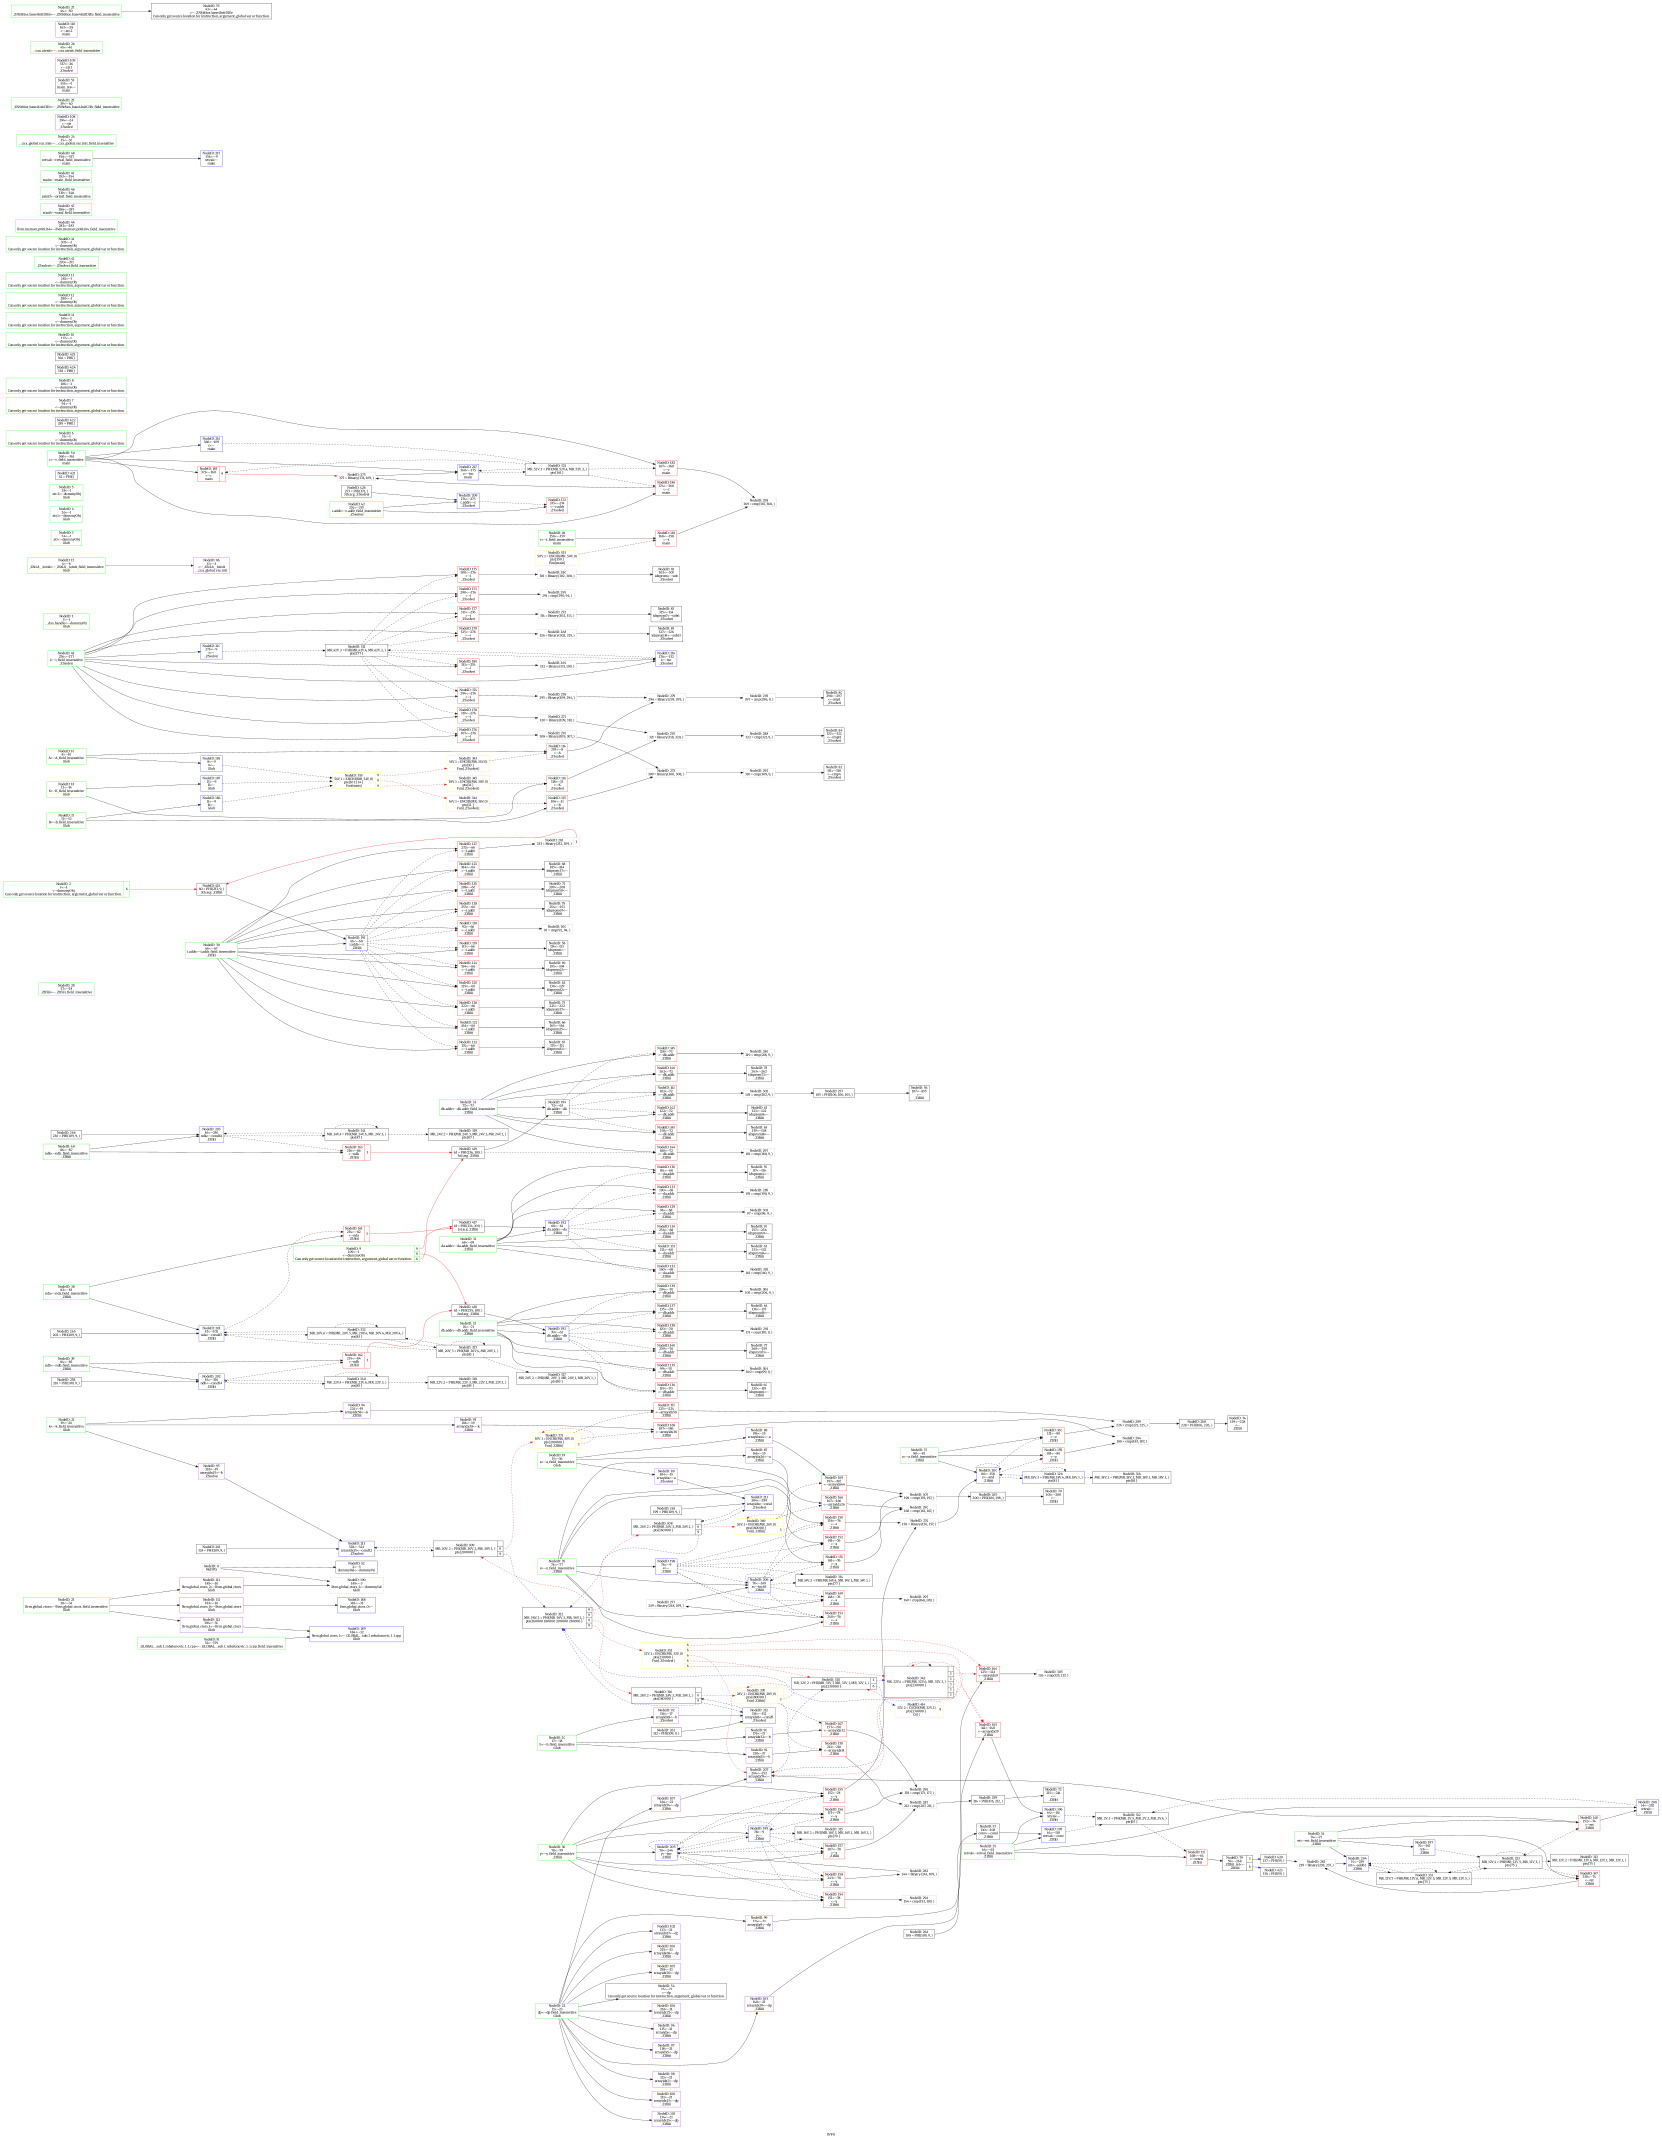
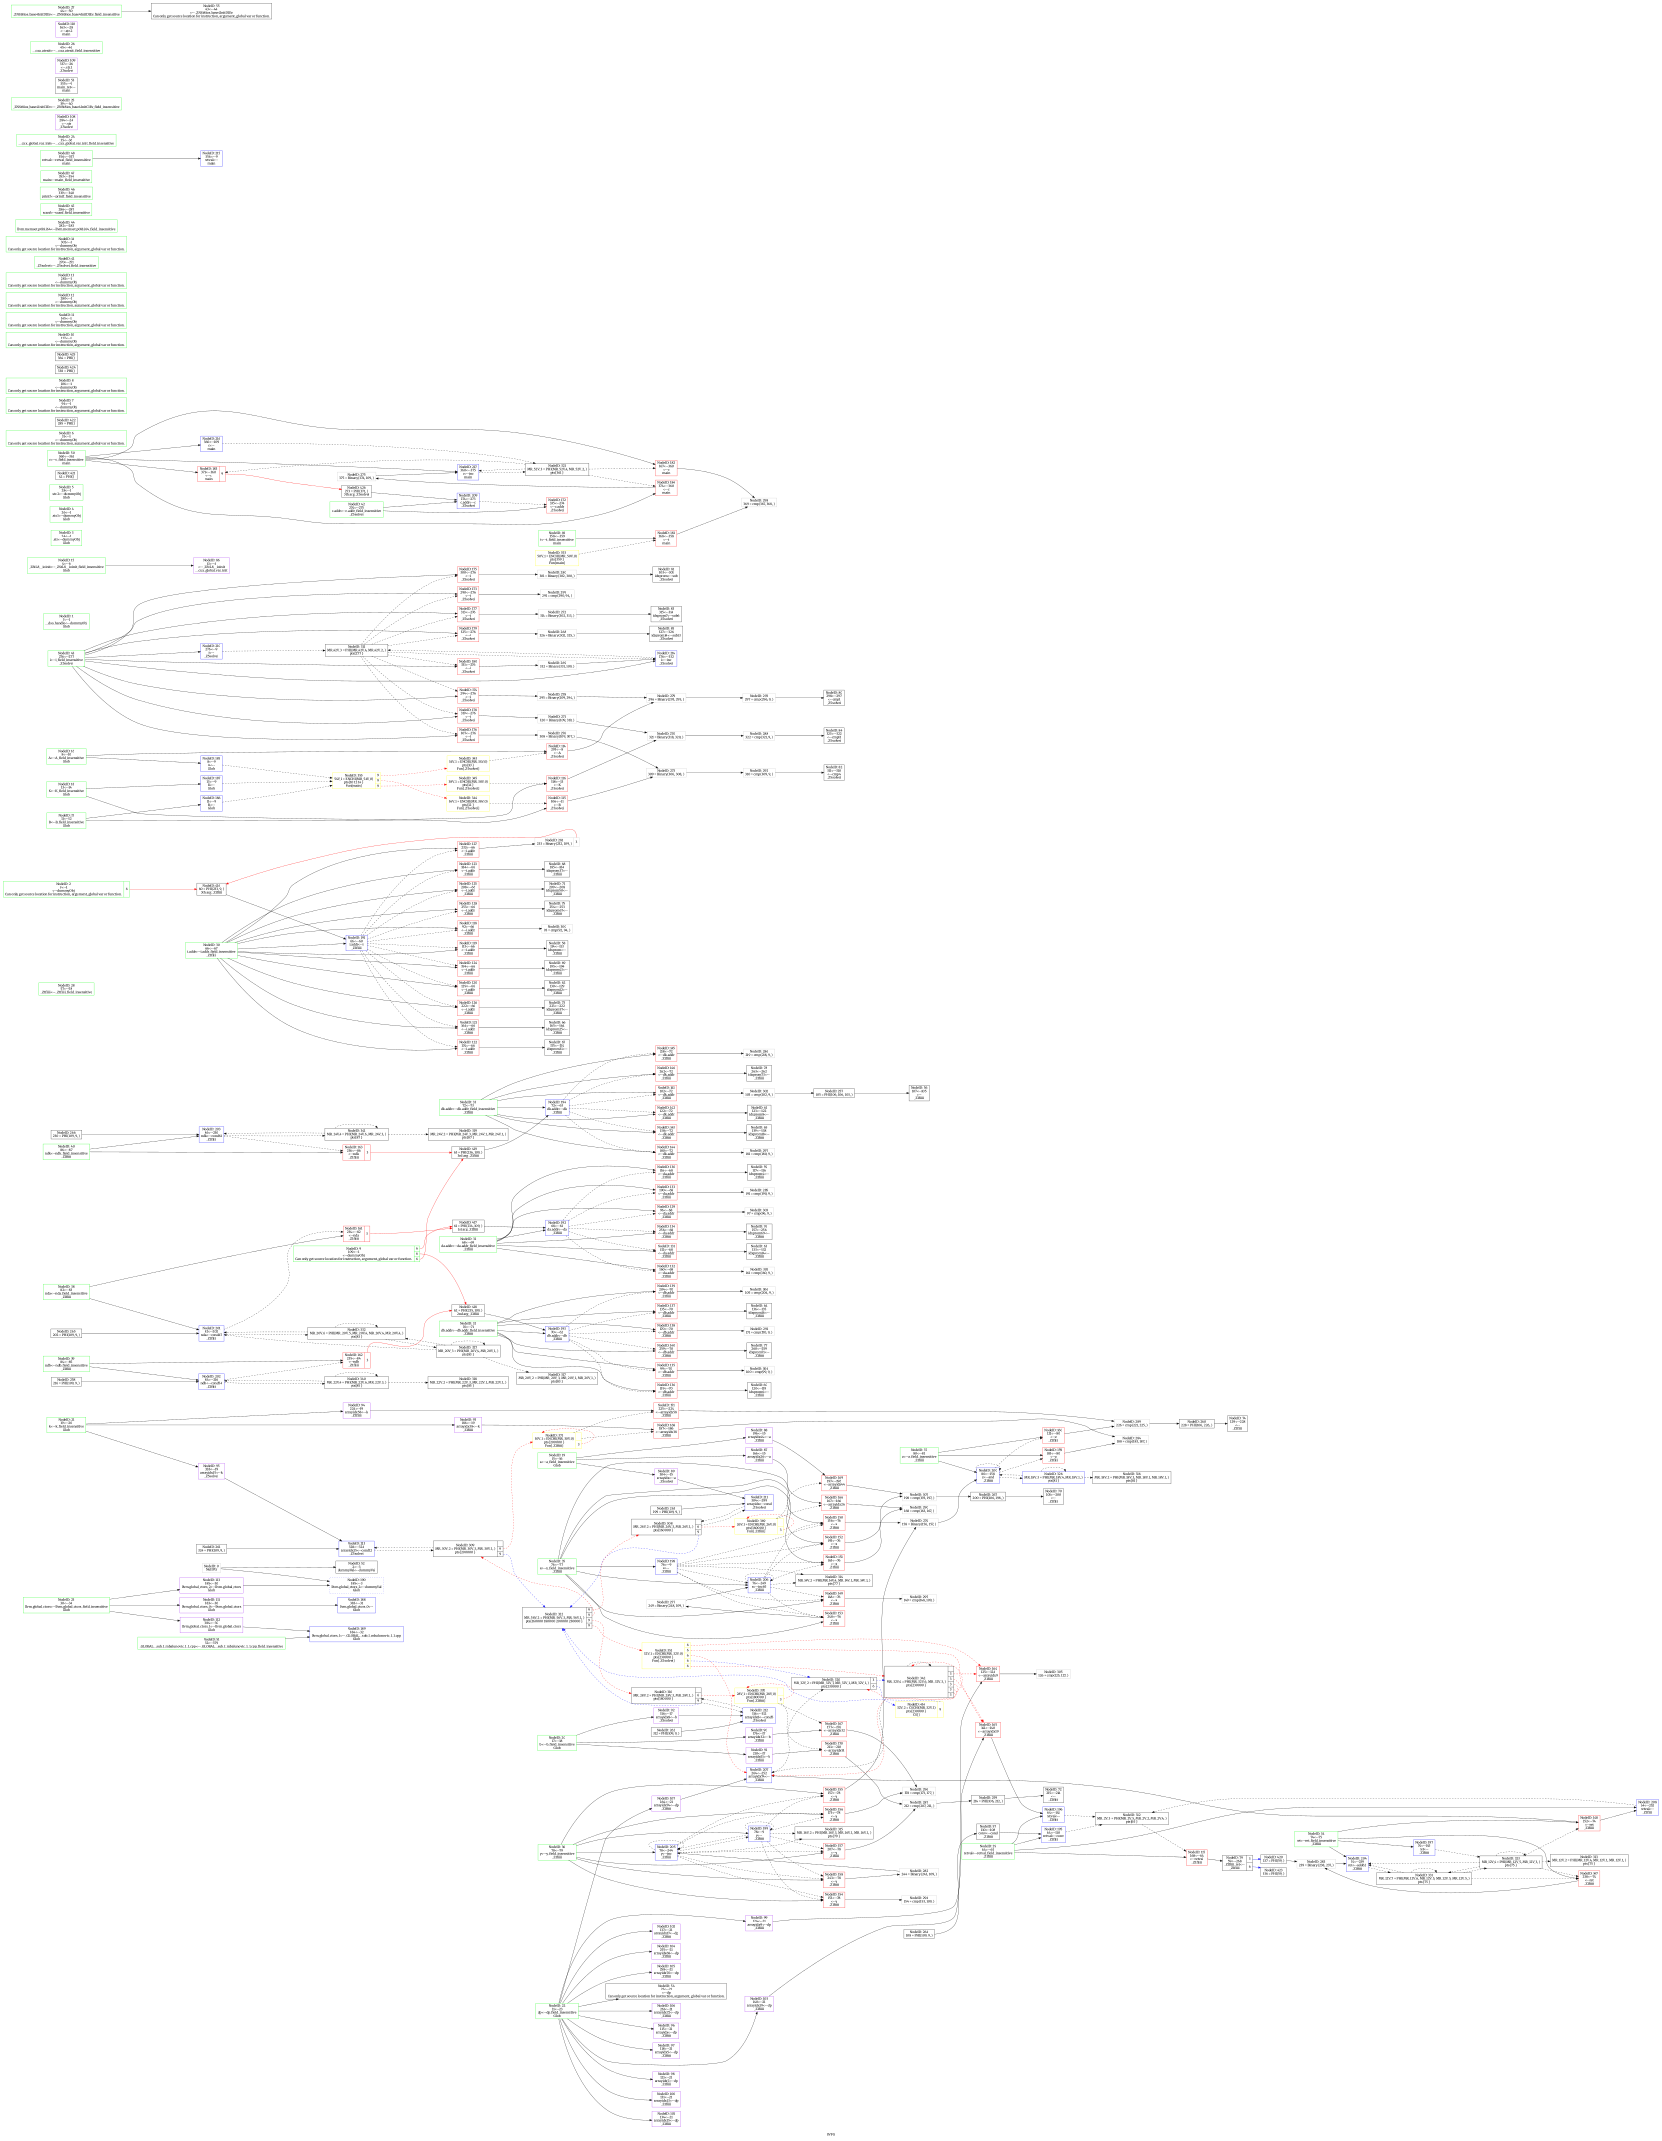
edge "NodeID: 183" -> "NodeID: 275": now "NodeID: 183" -> "NodeID: 426"
edge "NodeID: 419" -> "NodeID: 144": now "NodeID: 194" -> "NodeID: 144"
edge "NodeID: 351" -> "NodeID: 320": color red -> blue
